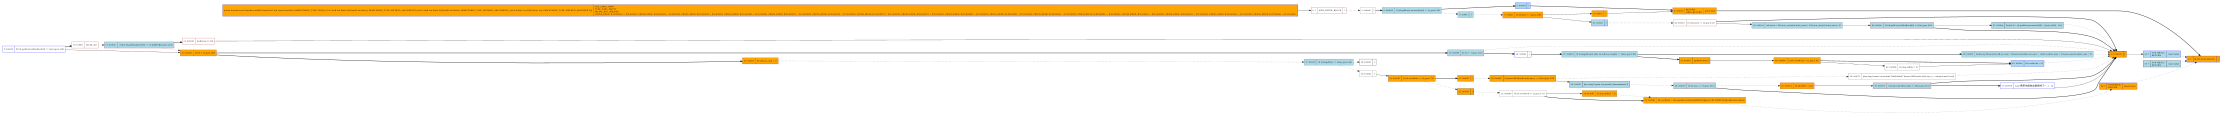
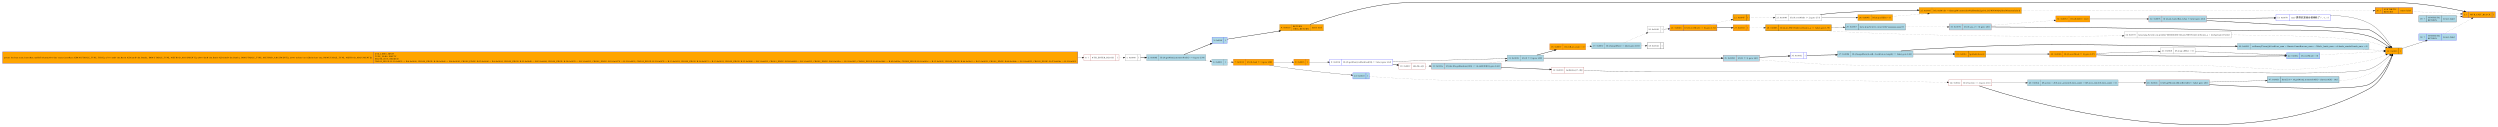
edge "8: 0x0015" -> "4: 0x0010": now "8: 0x0015" -> "9: 0x001d"
node "15: 0x0035": fillcolor orange -> lightblue
